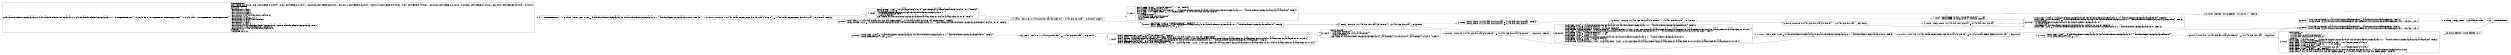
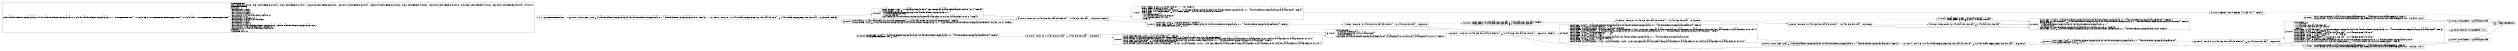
node "39: 0x000a": text "0x000e: INVOKE  (r2 I:int) =" -> "0x000e: DIRECT  (r2 I:int) ="
node "34: ?": text "MTH_ENTER_BLOCK" -> "ARGUMENT_ENTER_BLOCK"
node "35: ?": text "MTH_EXIT_BLOCK" -> "THROW_EXIT_BLOCK"
node "67: 0x0094": added
